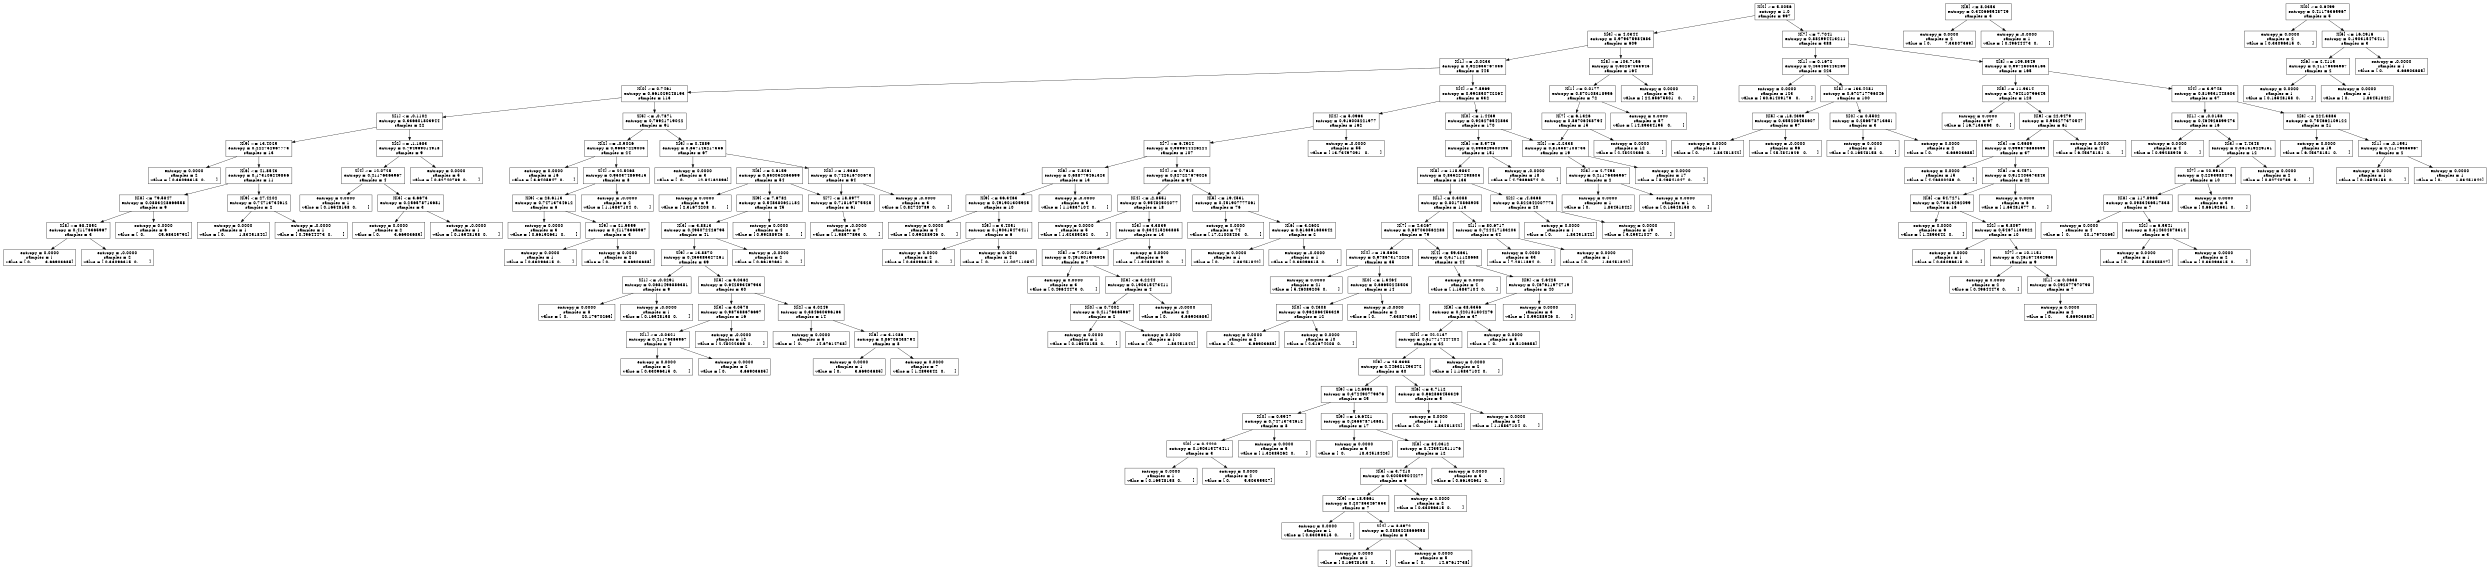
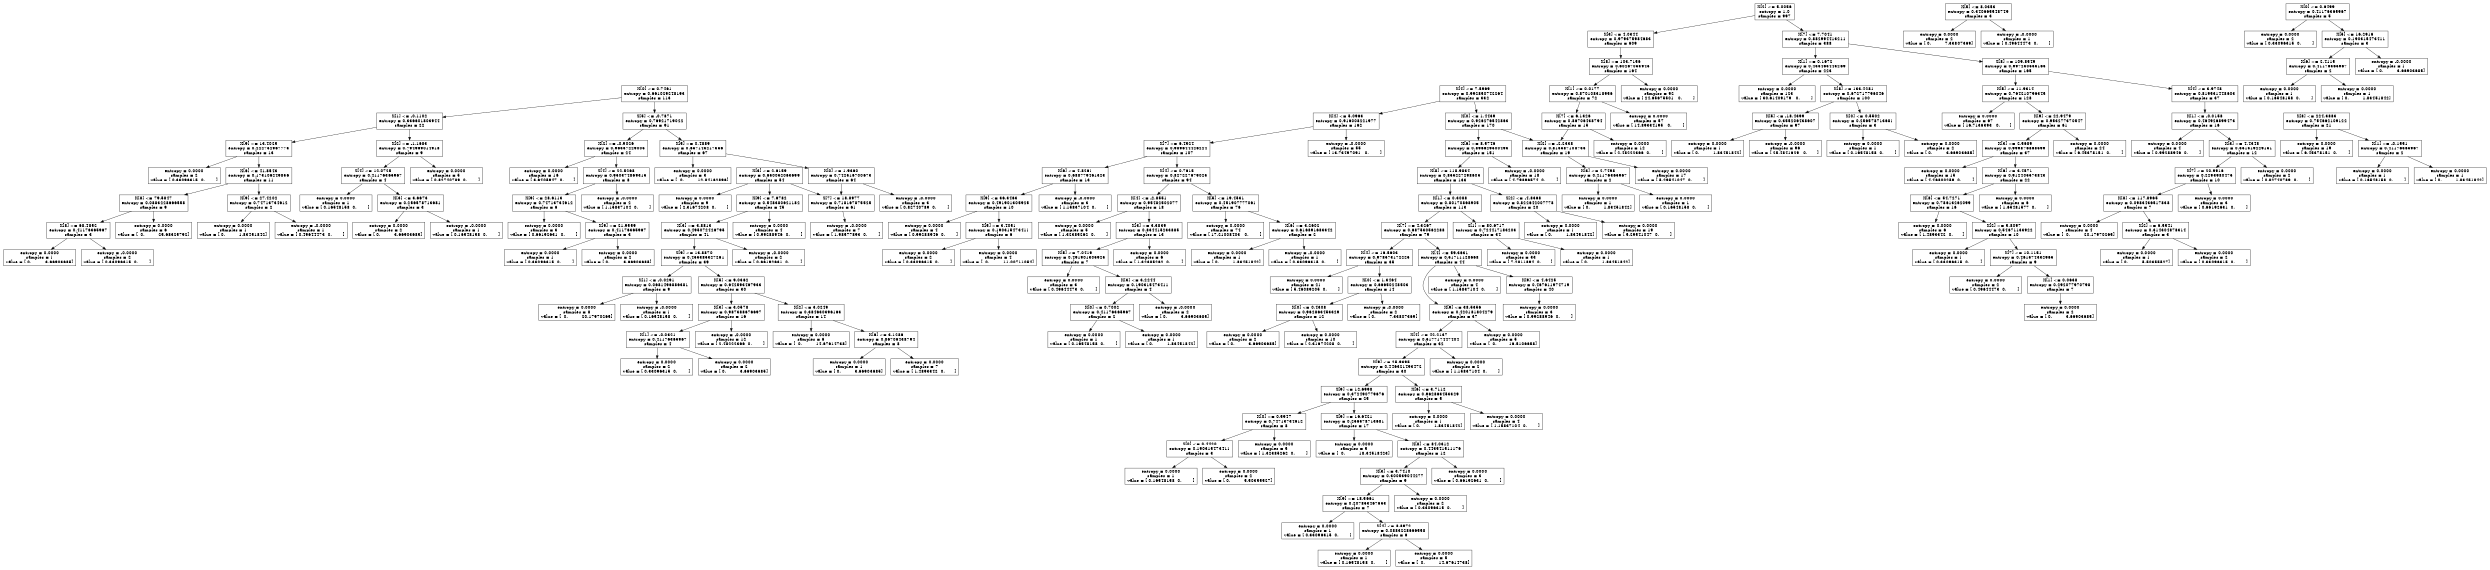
node "X[1] <= -0.0233 entropy = 0.922633767036 samples = 445": removed
edge "X[4] <= 3.9748 entropy = 0.819531448603 samples = 37" -> "X[8] <= 224.3883 entropy = 0.754662109122 samples = 21": removed
node "X[7] <= 4.3267 entropy = 0.687030562288 samples = 79": label "X[7] <= 4.3267 entropy = 0.687030562288 samples = 79" -> "X[7] <= 4.3267 entropy = 0.687530562288 samples = 79"
edge "X[9] <= 4.6425 entropy = 0.467611974719 samples = 40" -> "X[9] <= 38.5356 entropy = 0.420181804279 samples = 37": now "X[4] <= 59.3631 entropy = 0.51711128668 samples = 44" -> "X[9] <= 38.5356 entropy = 0.420181804279 samples = 37"
